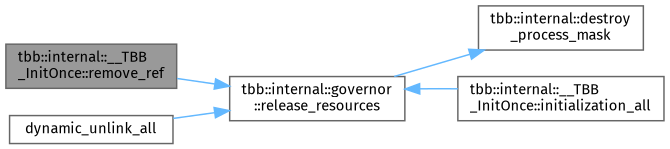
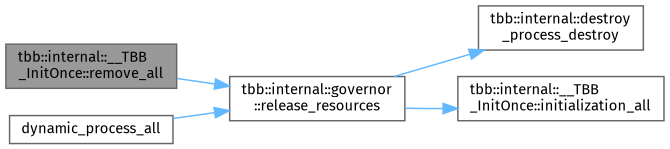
node "tbb::internal::destroy _process_mask": label "tbb::internal::destroy _process_mask" -> "tbb::internal::destroy _process_destroy"
node "tbb::internal::__TBB _InitOnce::remove_ref": label "tbb::internal::__TBB _InitOnce::remove_ref" -> "tbb::internal::__TBB _InitOnce::remove_all"
edge "tbb::internal::__TBB _InitOnce::initialization_all" -> "tbb::internal::governor ::release_resources": reversed
node "dynamic_unlink_all": label "dynamic_unlink_all" -> "dynamic_process_all"
